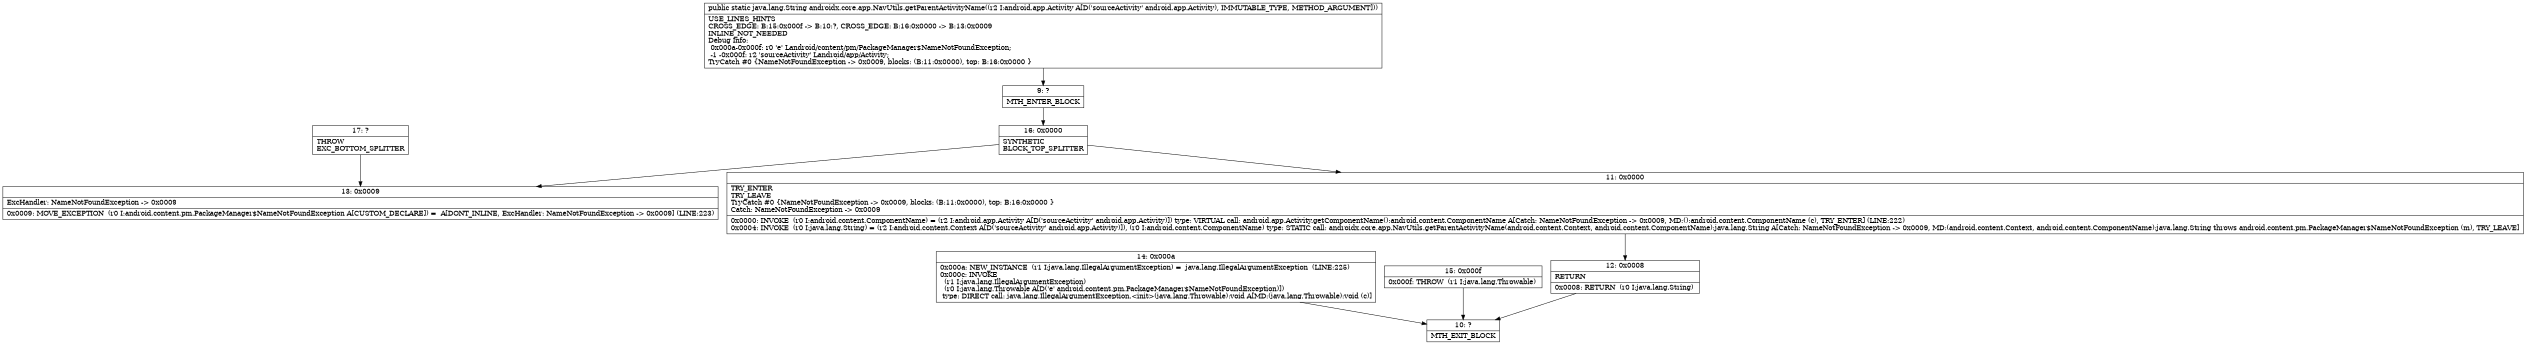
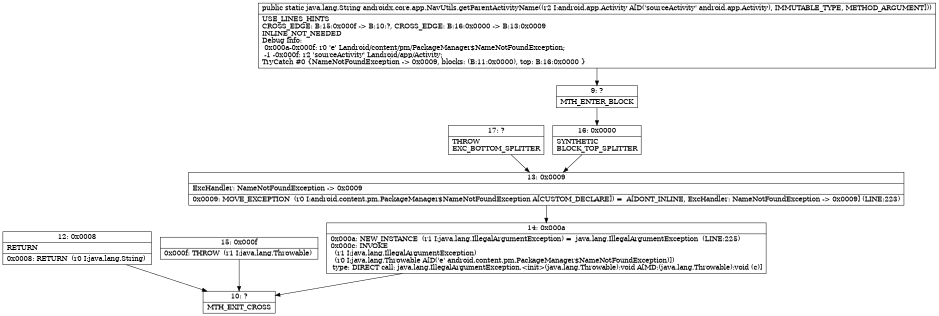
node "11: 0x0000": removed
edge "13: 0x0009" -> "14: 0x000a": added
node "10: ?": text "MTH_EXIT_BLOCK" -> "MTH_EXIT_CROSS"
